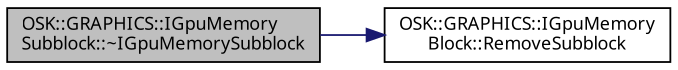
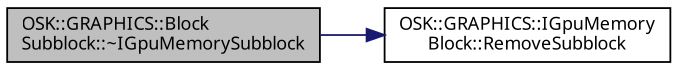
node "OSK::GRAPHICS::IGpuMemory Subblock::~IGpuMemorySubblock": label "OSK::GRAPHICS::IGpuMemory Subblock::~IGpuMemorySubblock" -> "OSK::GRAPHICS::Block Subblock::~IGpuMemorySubblock"
